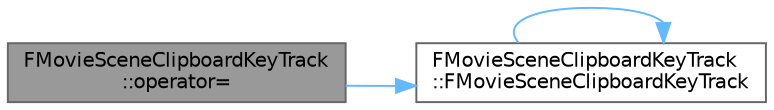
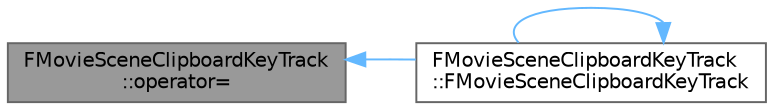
edge "FMovieSceneClipboardKeyTrack ::operator=" -> "FMovieSceneClipboardKeyTrack ::FMovieSceneClipboardKeyTrack": reversed
